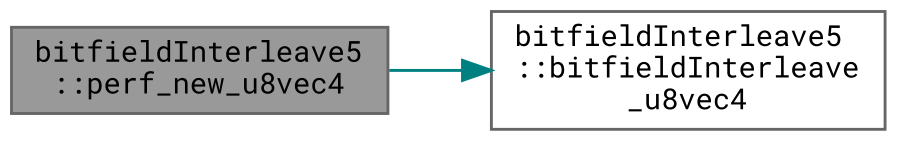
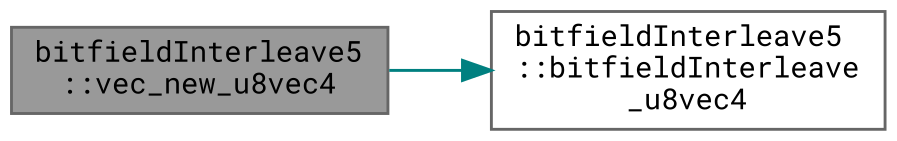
node "bitfieldInterleave5 ::perf_new_u8vec4": label "bitfieldInterleave5 ::perf_new_u8vec4" -> "bitfieldInterleave5 ::vec_new_u8vec4"
